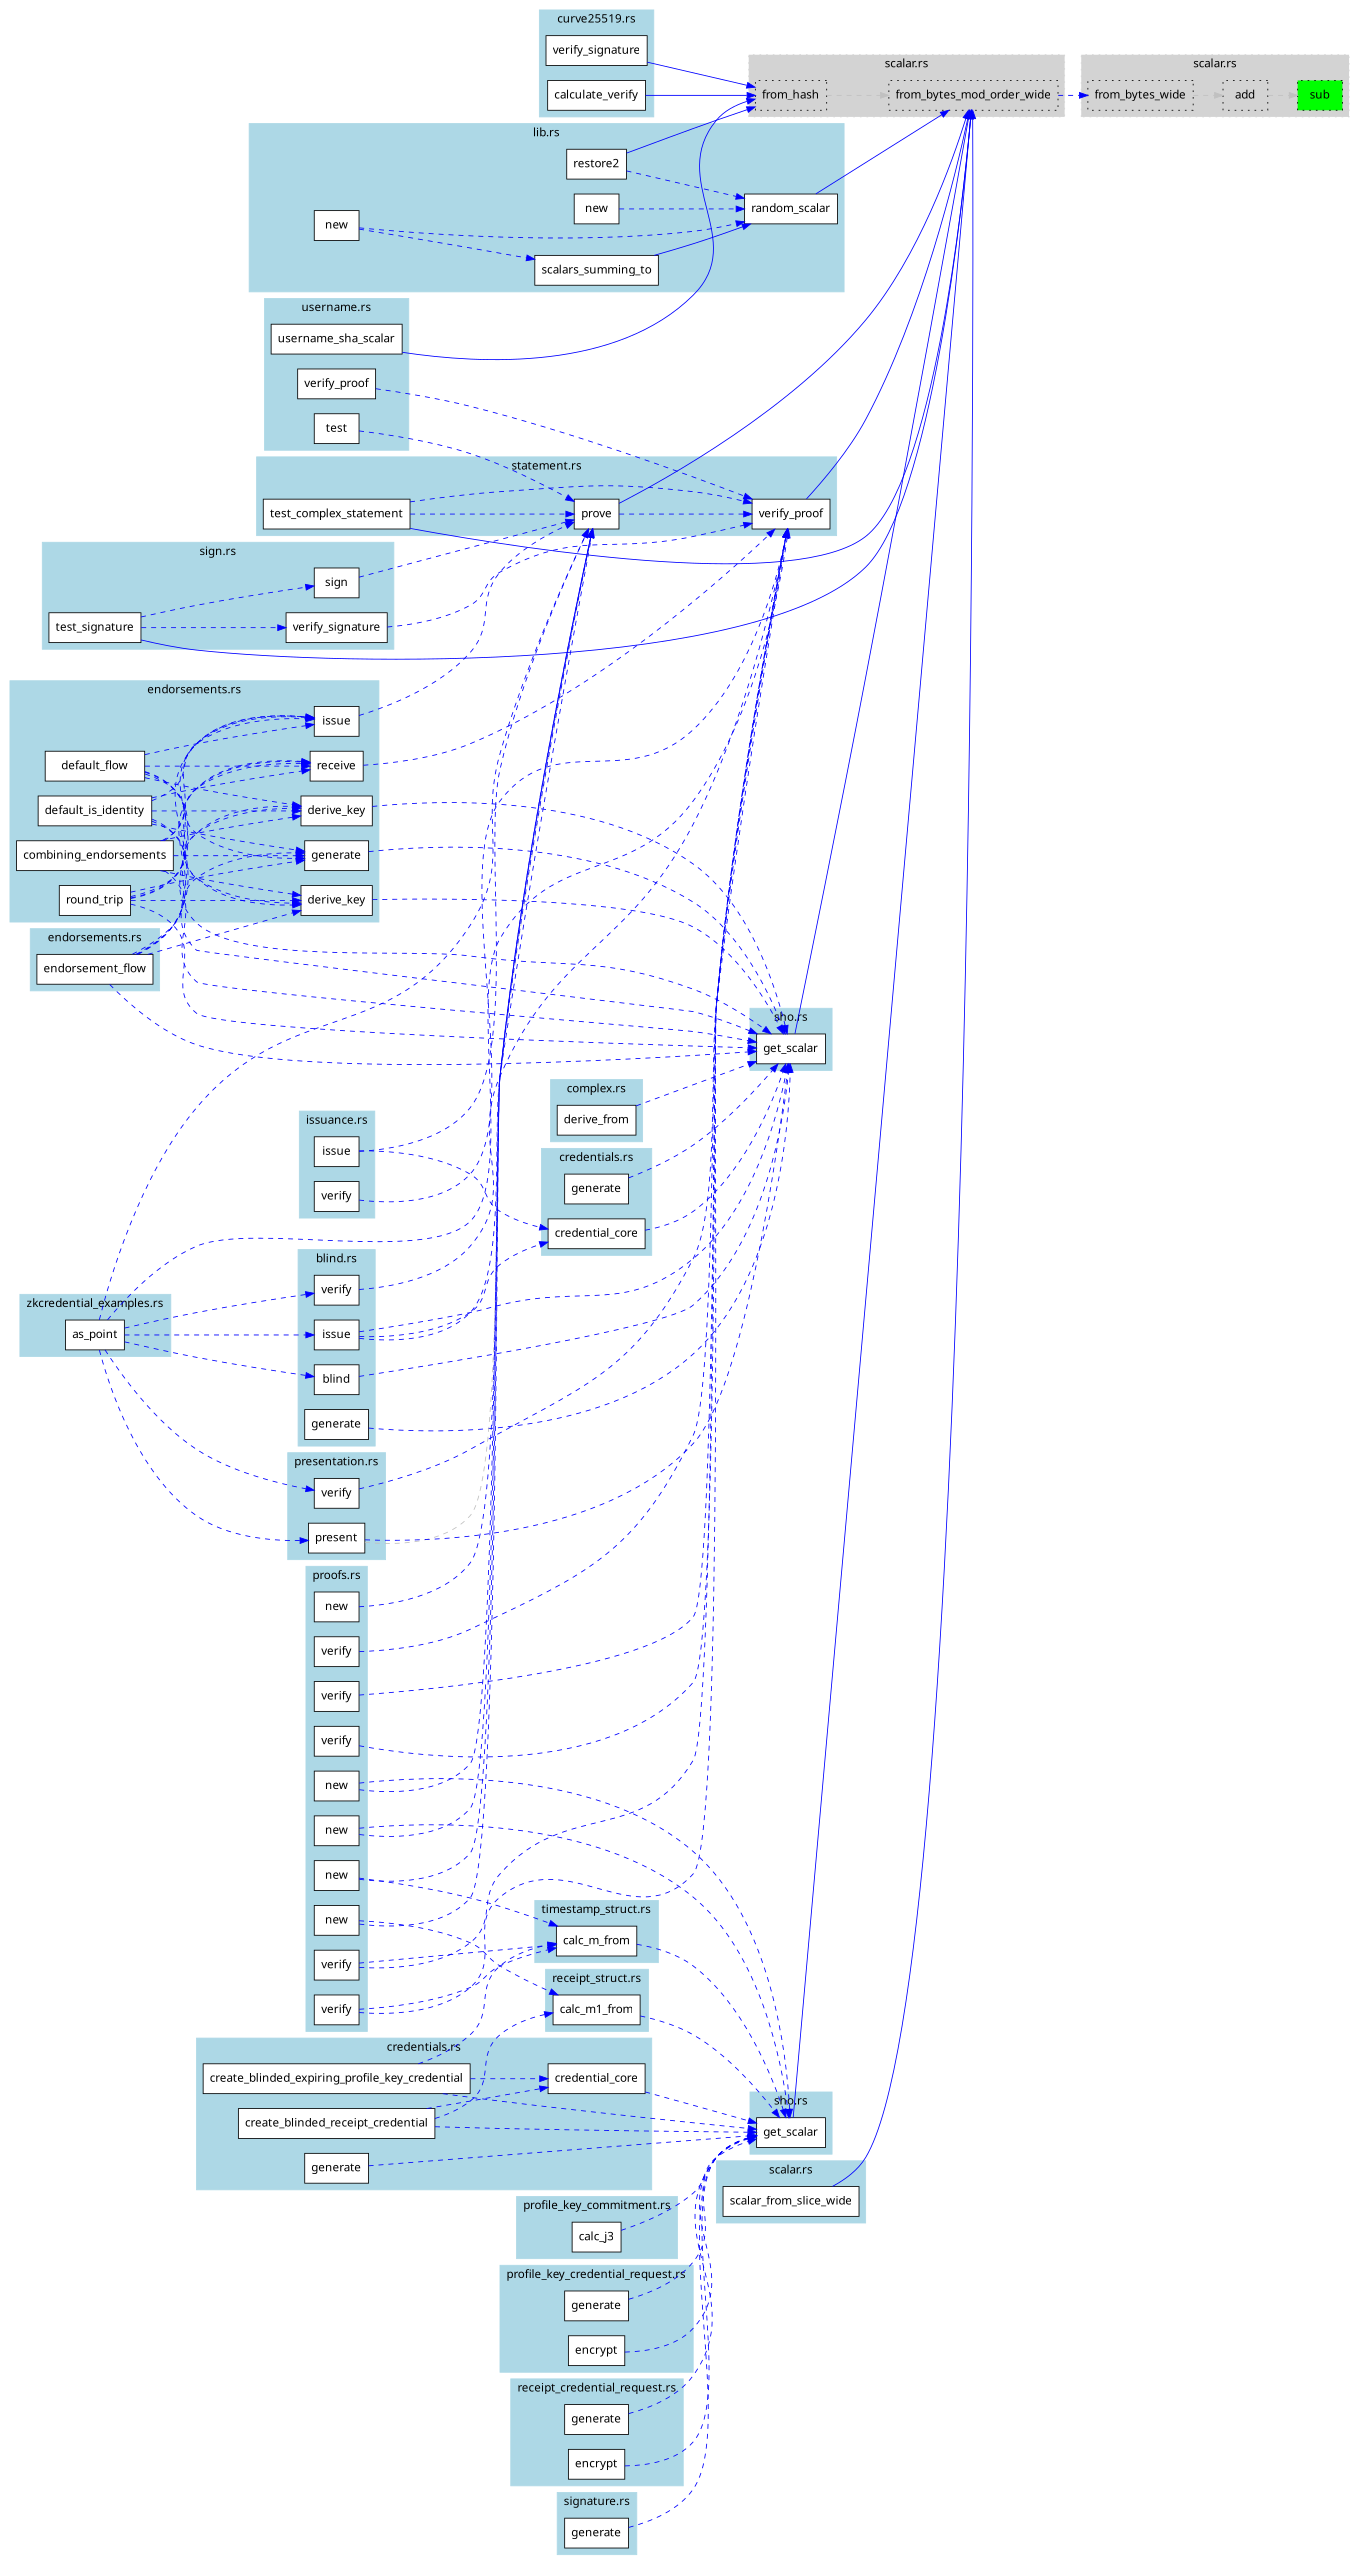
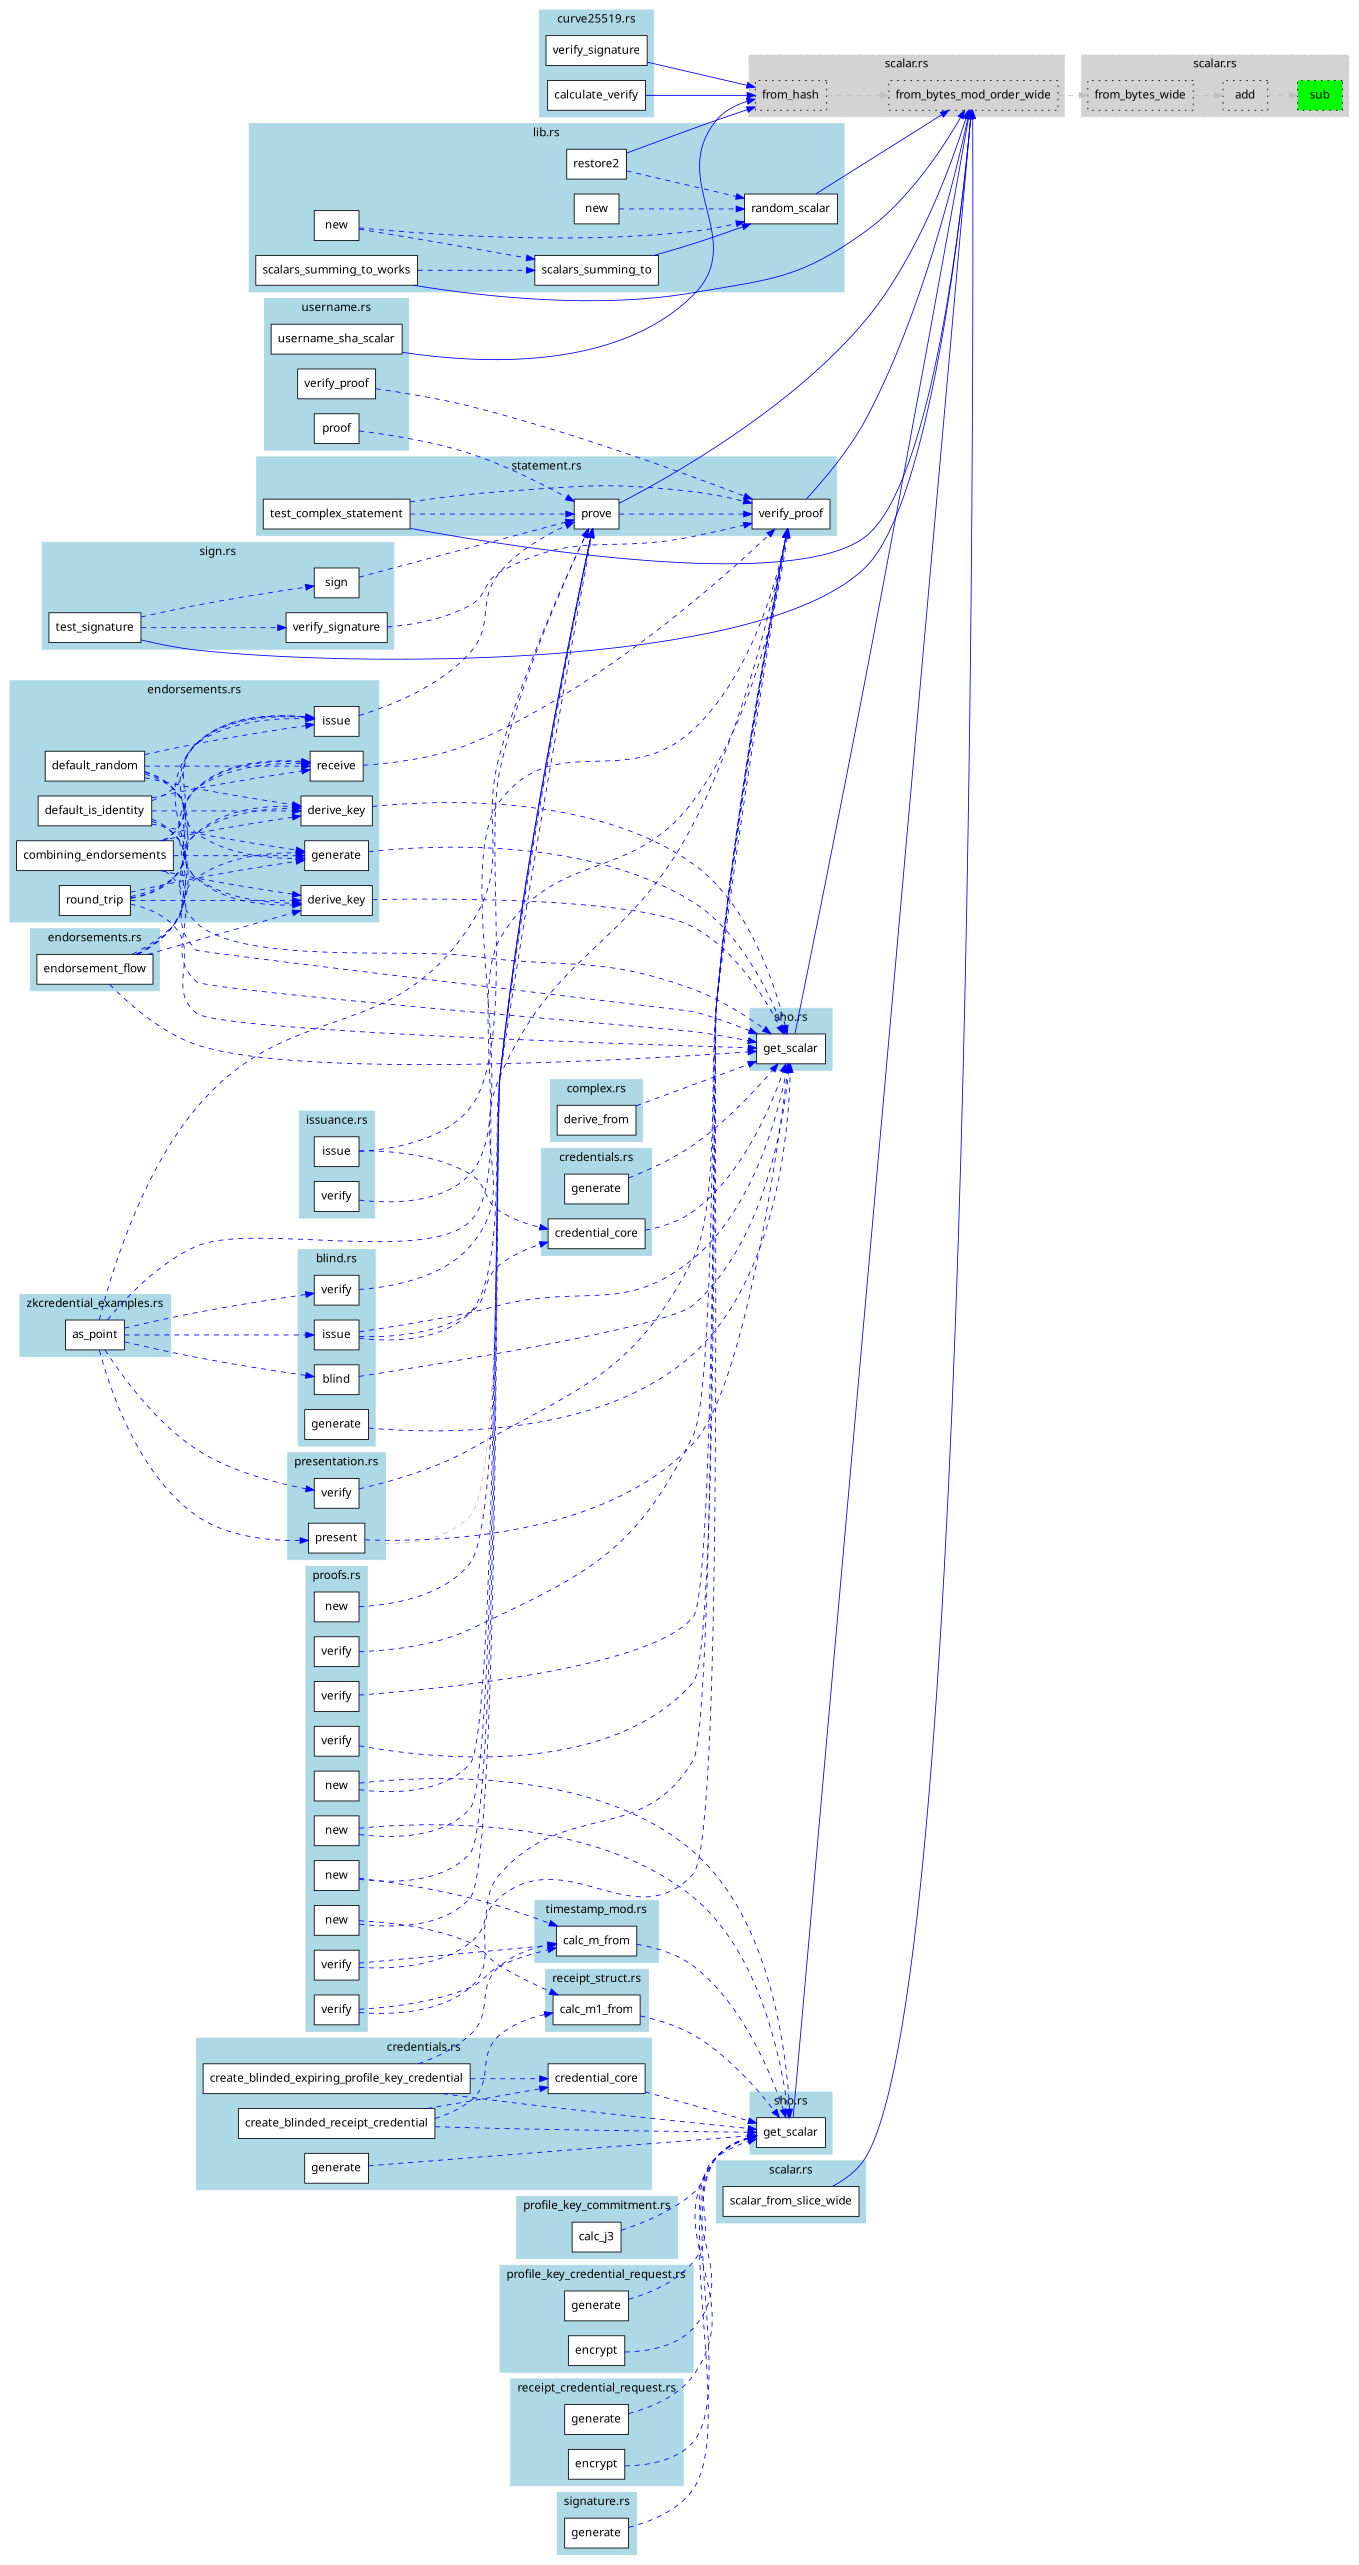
edge "from_bytes_mod_order_wide" -> "from_bytes_wide": color blue -> gray
node "scalars_summing_to_works": added
node "test": label "test" -> "proof"
node "default_flow": label "default_flow" -> "default_random"
cluster "timestamp_struct.rs": label "timestamp_struct.rs" -> "timestamp_mod.rs"
